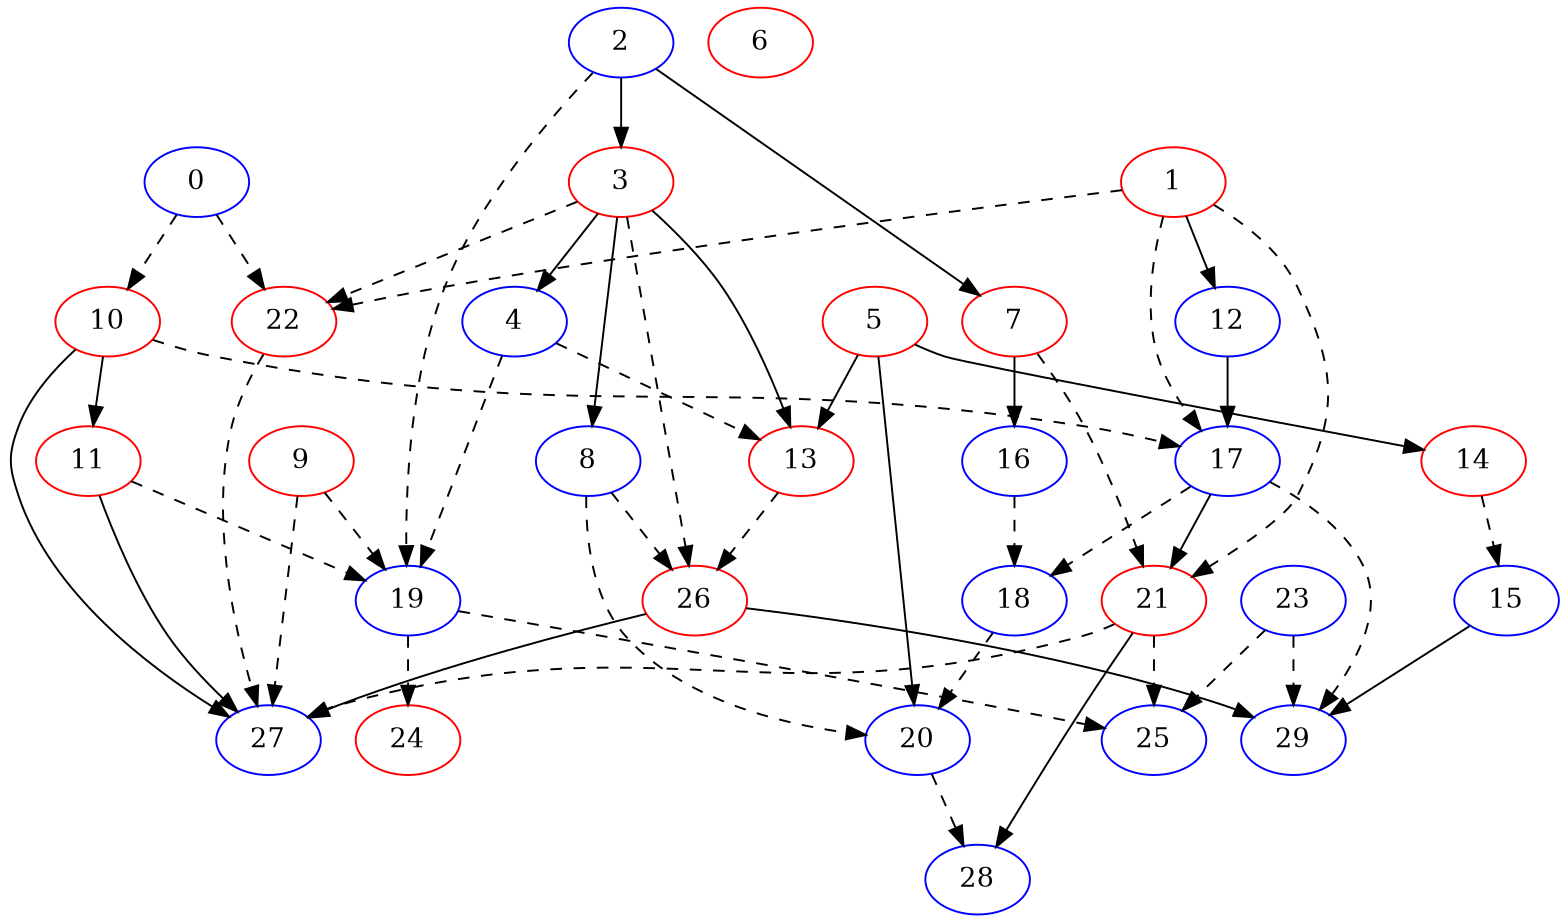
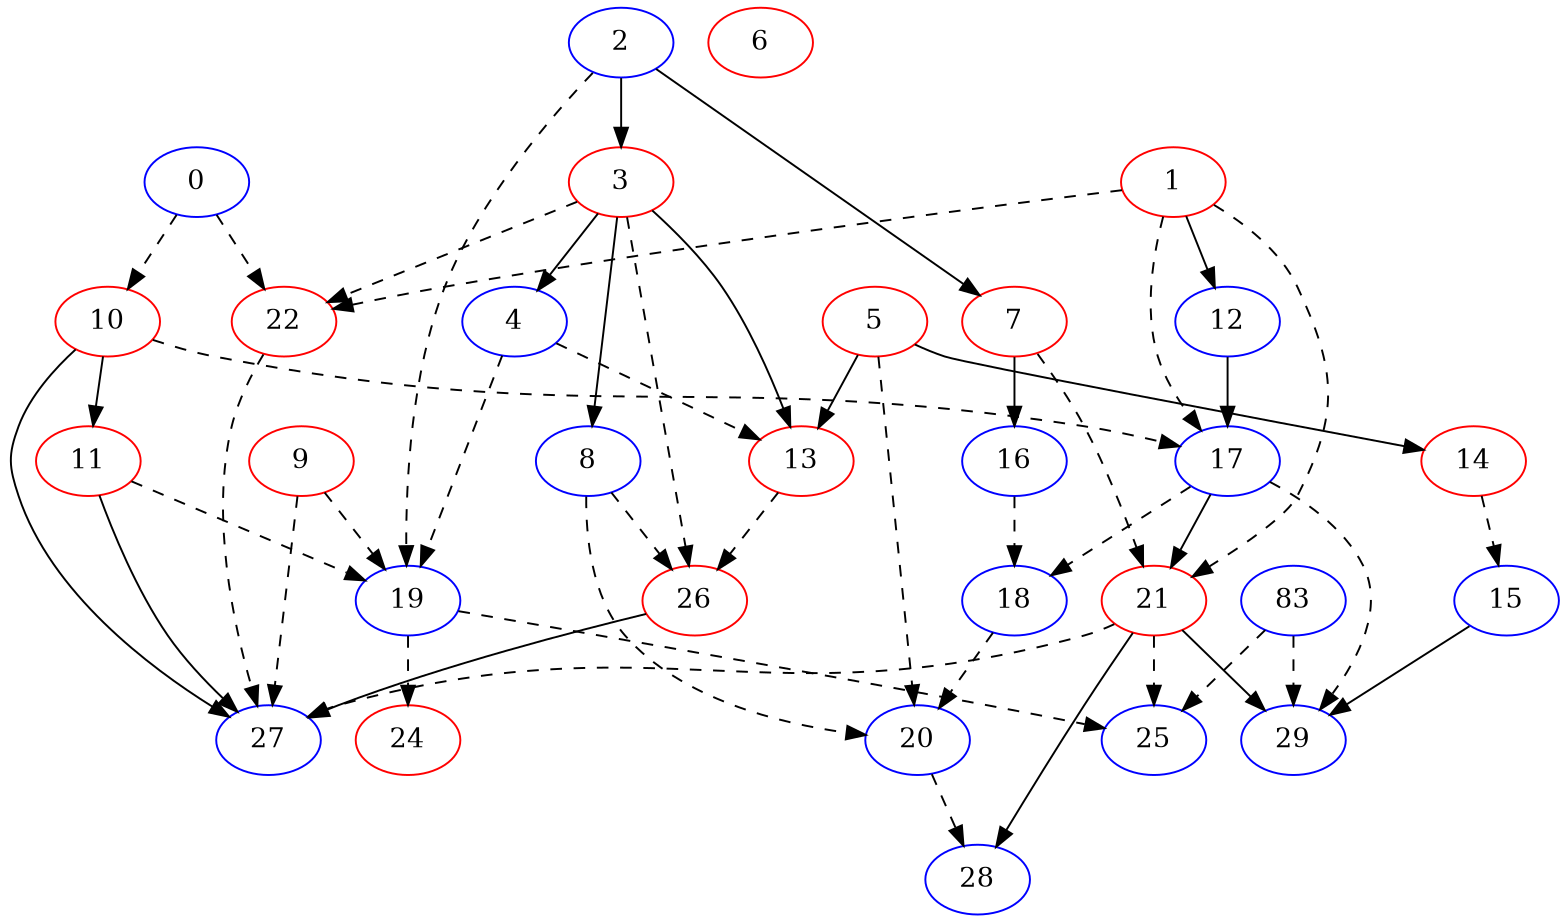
edge "5" -> "20": style solid -> dashed
node "23": label "23" -> "83"
edge "26" -> "29": now "21" -> "29"
